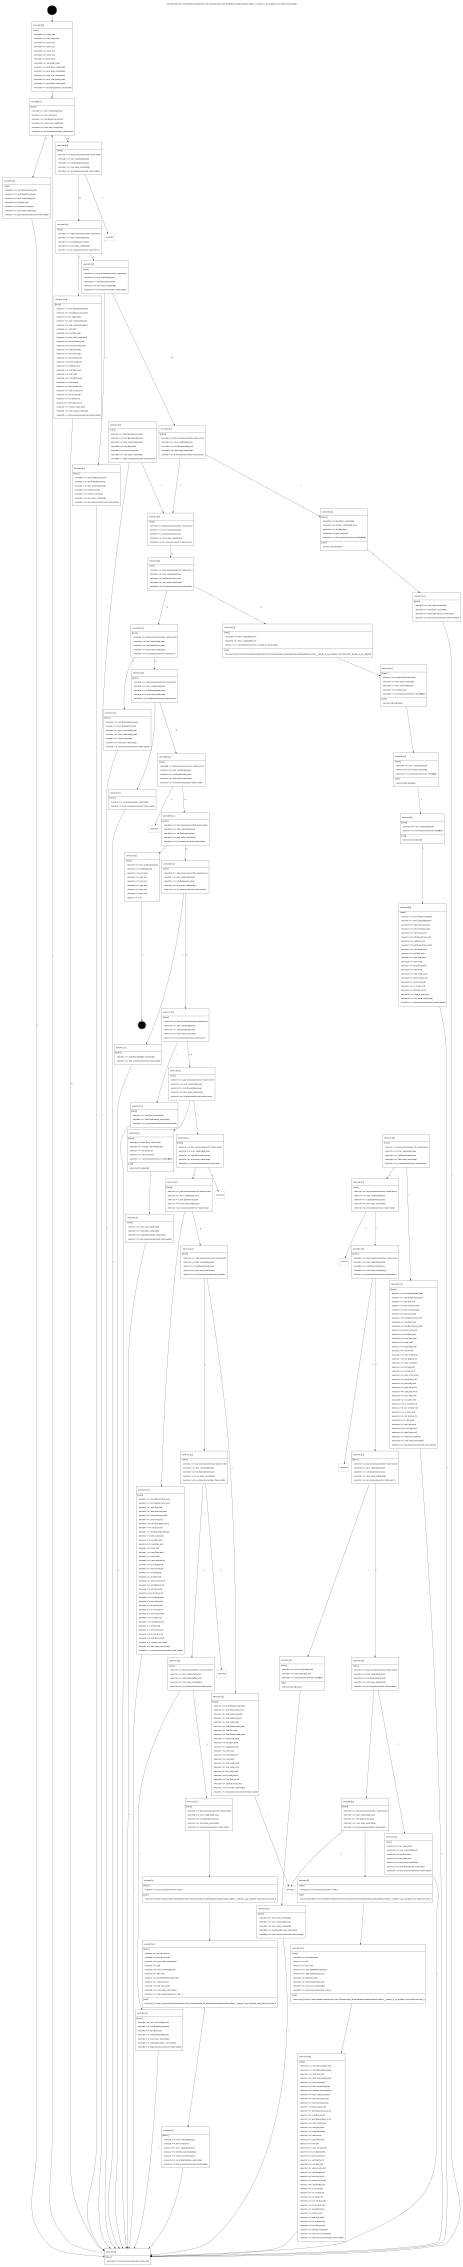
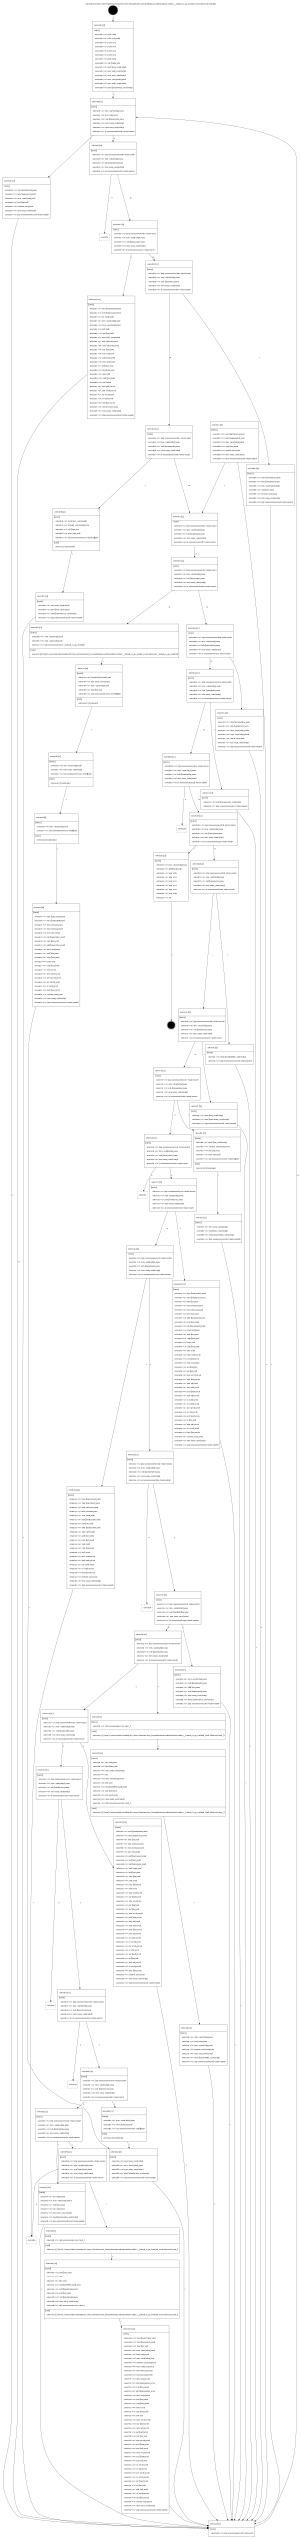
edge "0x401cb5 [25]" -> "0x401cce [25]": added, label "5"
edge "0x4021f6 [93]" -> "0x40234d [5]": now "0x4021f6 [93]" -> "0x401dae [21]"
